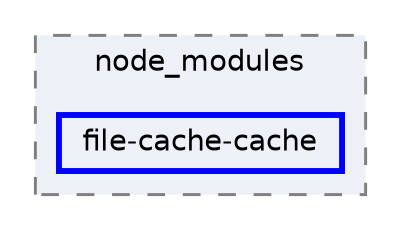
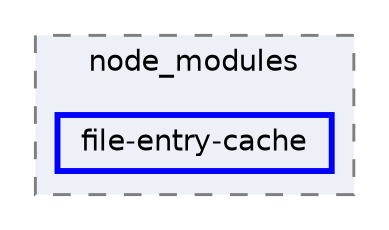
node "file-cache-cache": label "file-cache-cache" -> "file-entry-cache"
